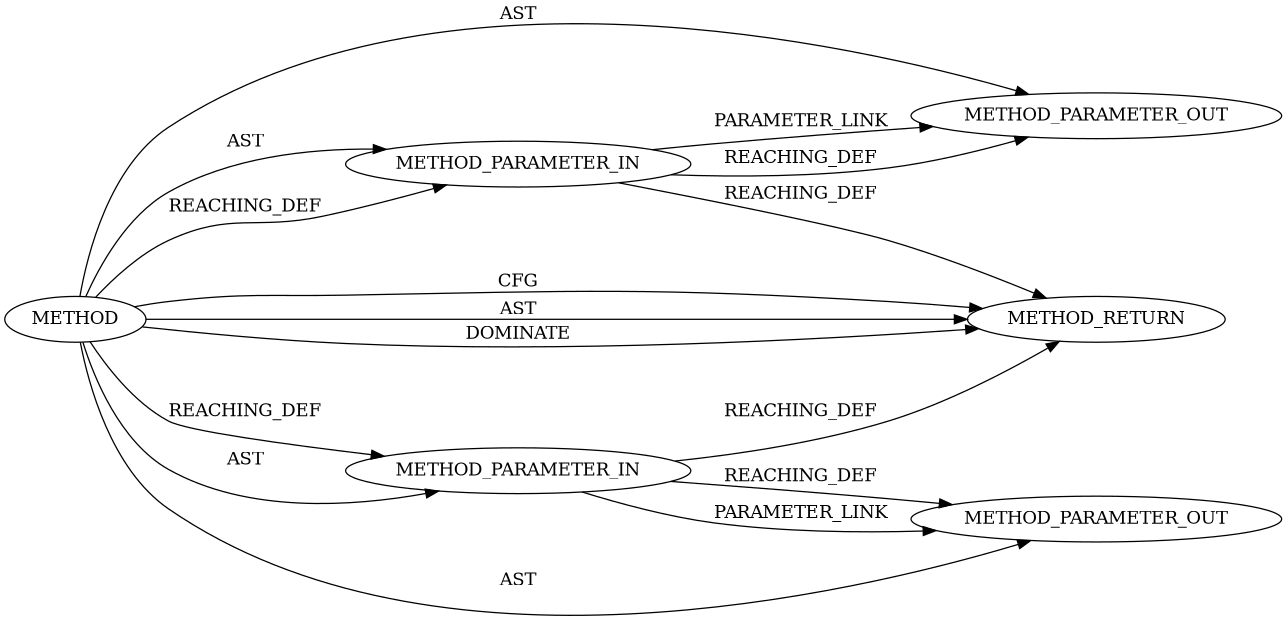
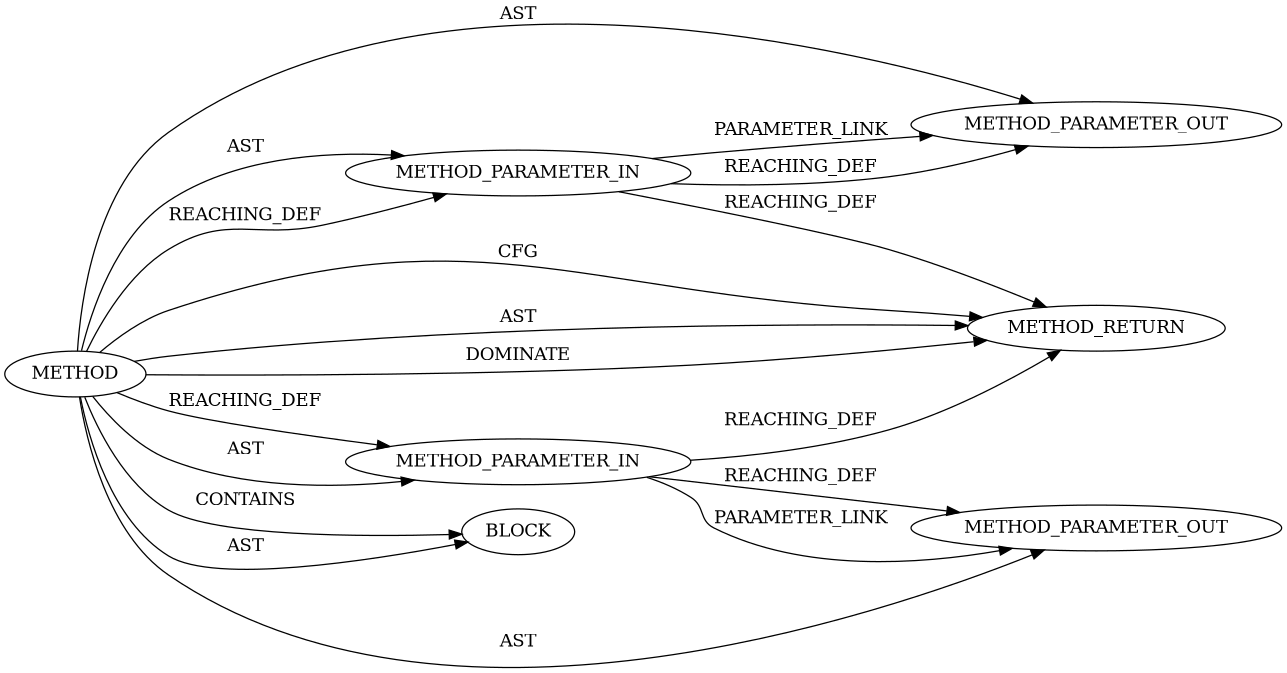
node "BLOCK": added
